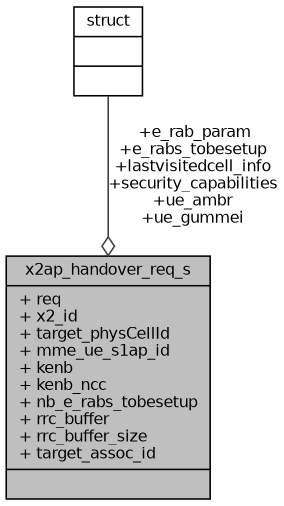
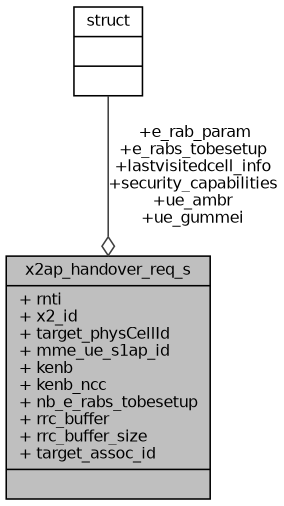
node "x2ap_handover_req_s": text "+ req" -> "+ rnti"
